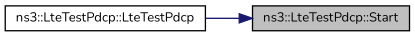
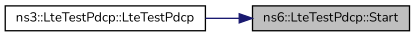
node "ns3::LteTestPdcp::Start": label "ns3::LteTestPdcp::Start" -> "ns6::LteTestPdcp::Start"
